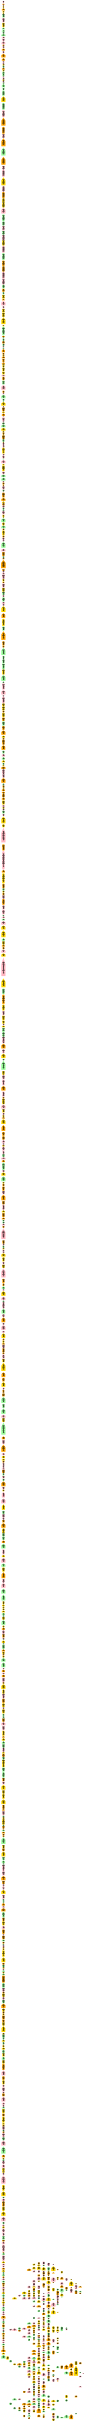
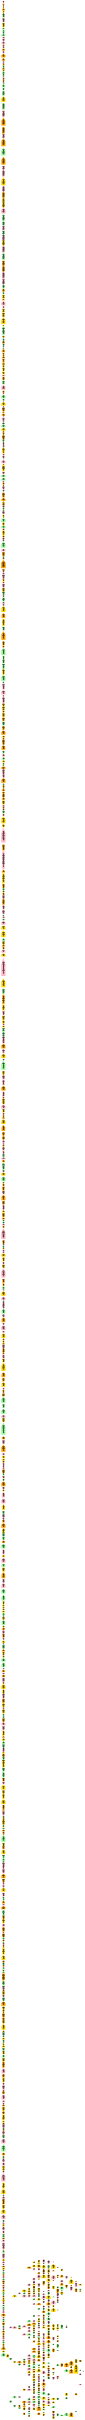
node "# 0x11d4 JUMPDEST PUSHX StorData SLOAD LT PUSHX Data JUMPI": removed
node "# 0xcc3 JUMPDEST PUSHX Data": fillcolor palegreen -> orange
node "# 0x596 JUMPDEST PUSHX Data PUSHX Data JUMP": fillcolor lightpink -> palegreen
node "# 0x32f PUSHX LogicData EQ PUSHX Data JUMPI": fillcolor orange -> lightpink
